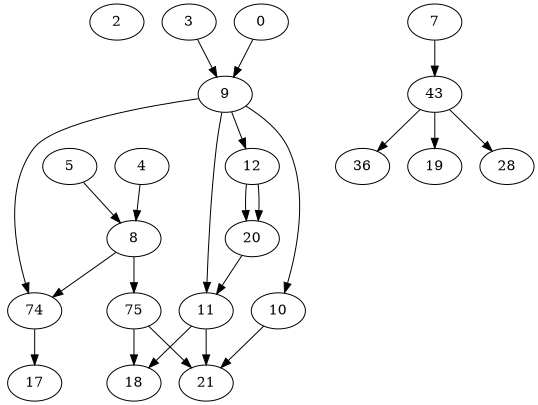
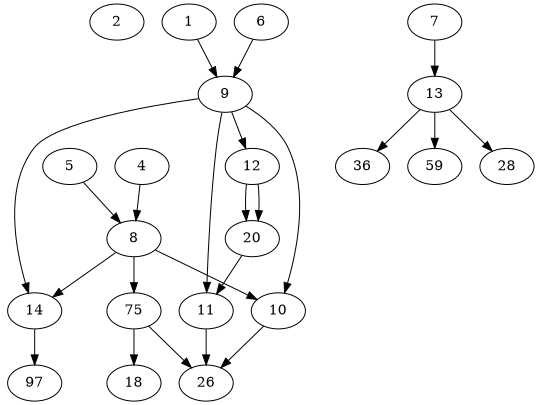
node "3": label "3" -> "1"
node "0": label "0" -> "6"
node "43": label "43" -> "13"
node "19": label "19" -> "59"
edge "8" -> "10": added
node "74": label "74" -> "14"
edge "11" -> "18": removed
node "17": label "17" -> "97"
node "21": label "21" -> "26"
